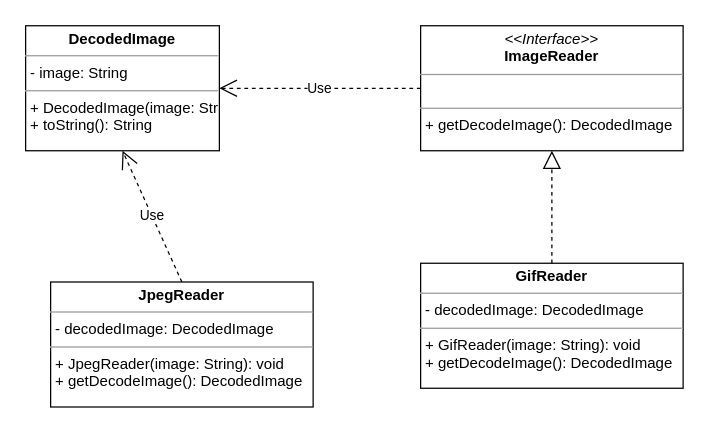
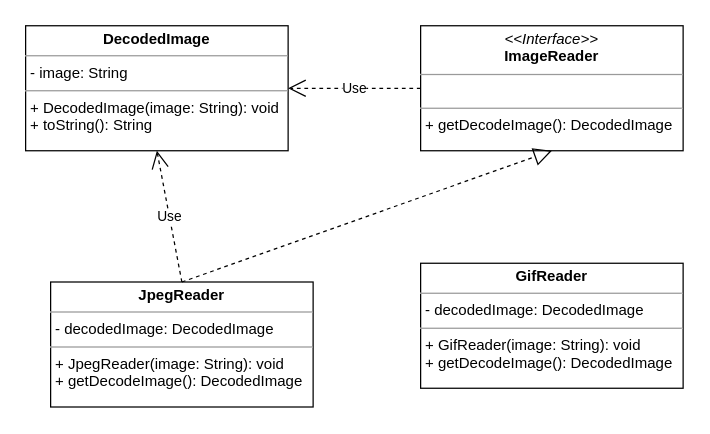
node "DecodedImage - image: String + DecodedImage(image: String): void + toString(): String": size 194x125 -> 263x125
edge "GifReader - decodedImage: DecodedImage + GifReader(image: String): void + getDecodeImage(): DecodedImage" -> "<<Interface>> ImageReader + getDecodeImage(): DecodedImage": removed
edge "JpegReader - decodedImage: DecodedImage + JpegReader(image: String): void + getDecodeImage(): DecodedImage" -> "<<Interface>> ImageReader + getDecodeImage(): DecodedImage": added
